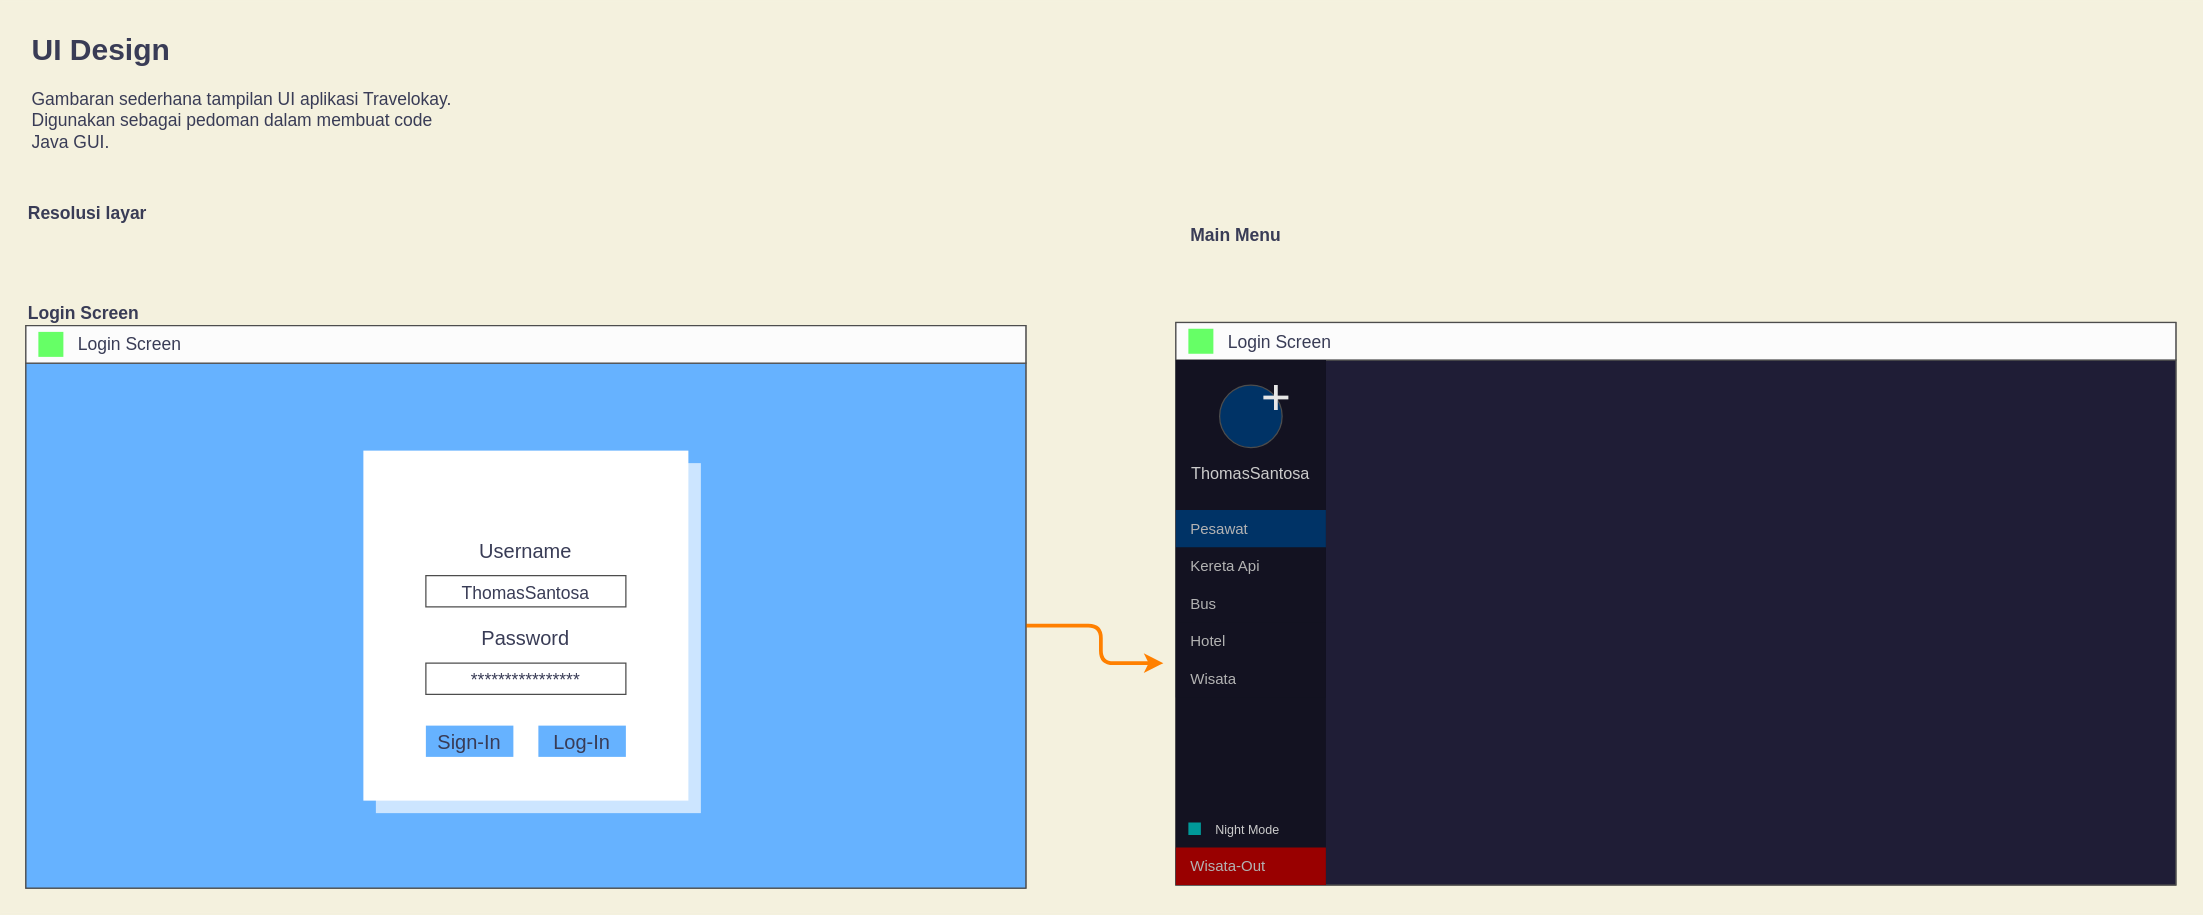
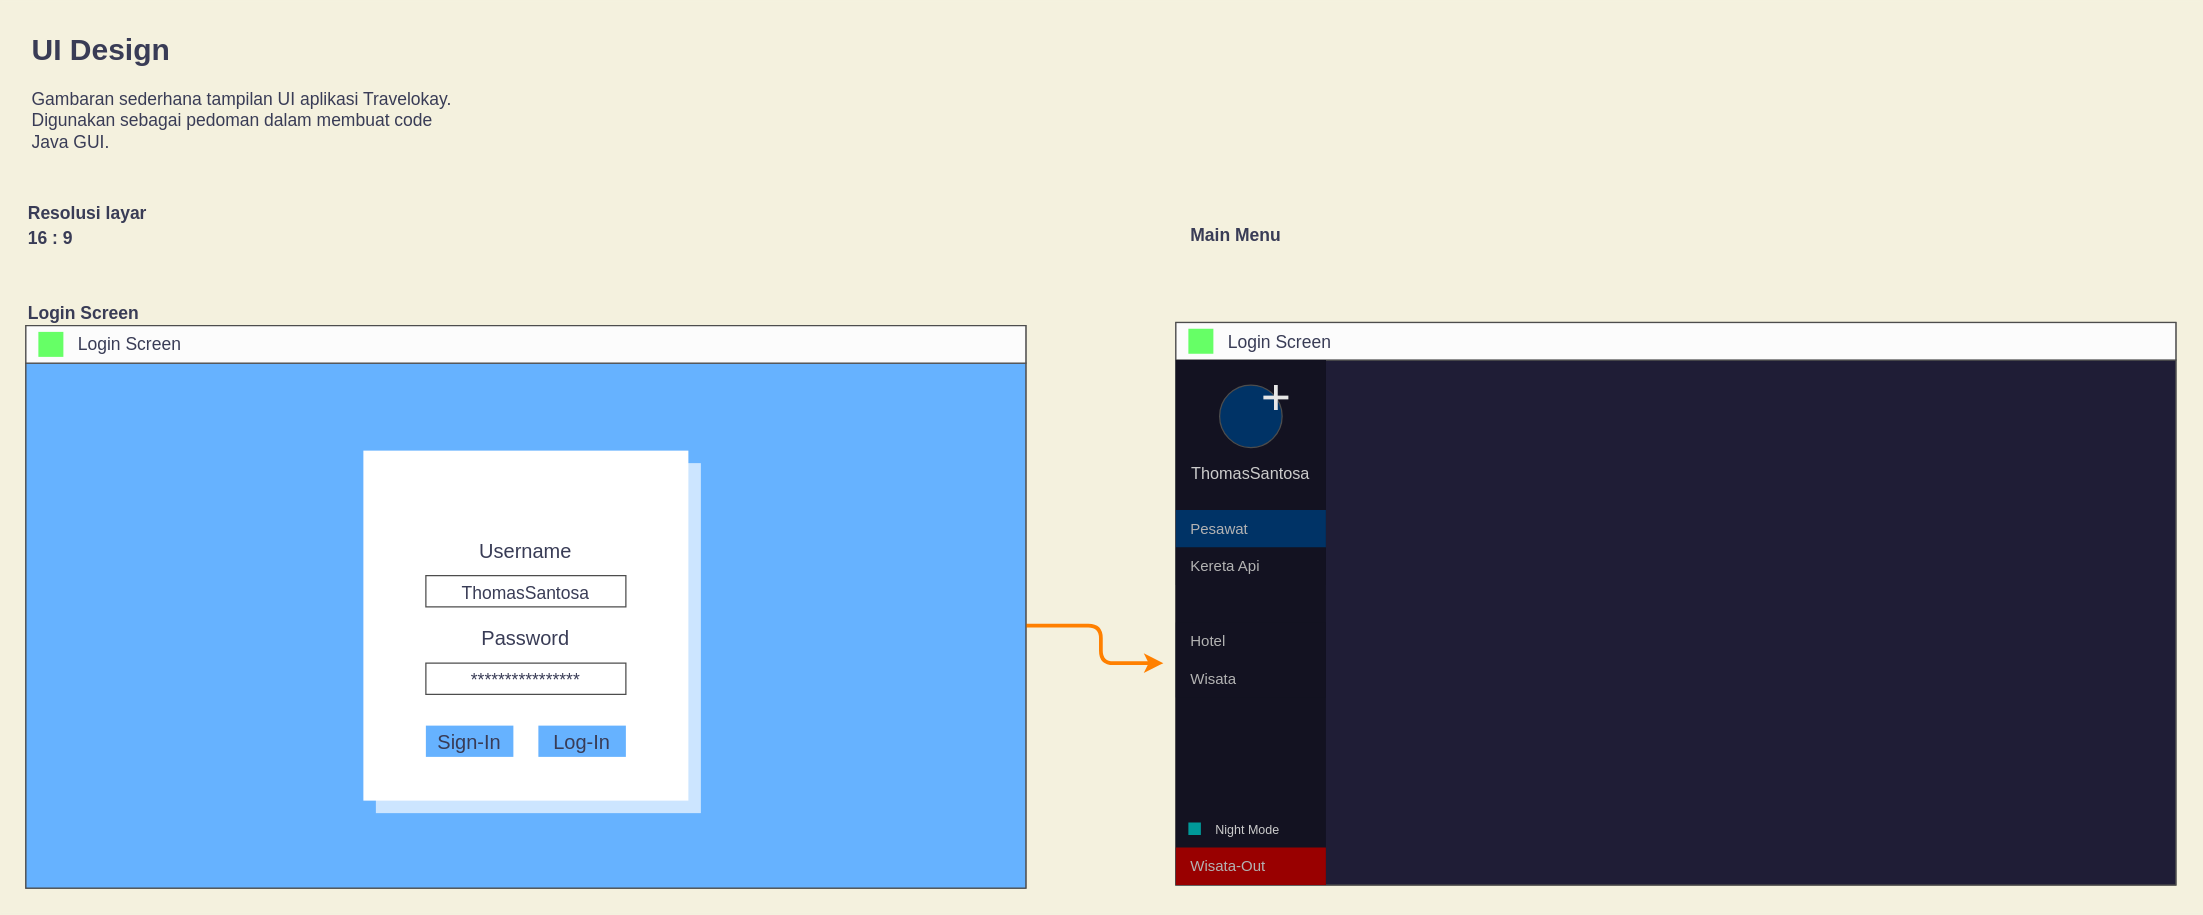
node "16 : 9": added
node "Bus": removed
